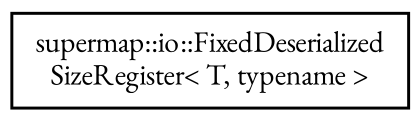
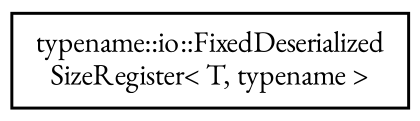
node "supermap::io::FixedDeserialized SizeRegister< T, typename >": label "supermap::io::FixedDeserialized SizeRegister< T, typename >" -> "typename::io::FixedDeserialized SizeRegister< T, typename >"
